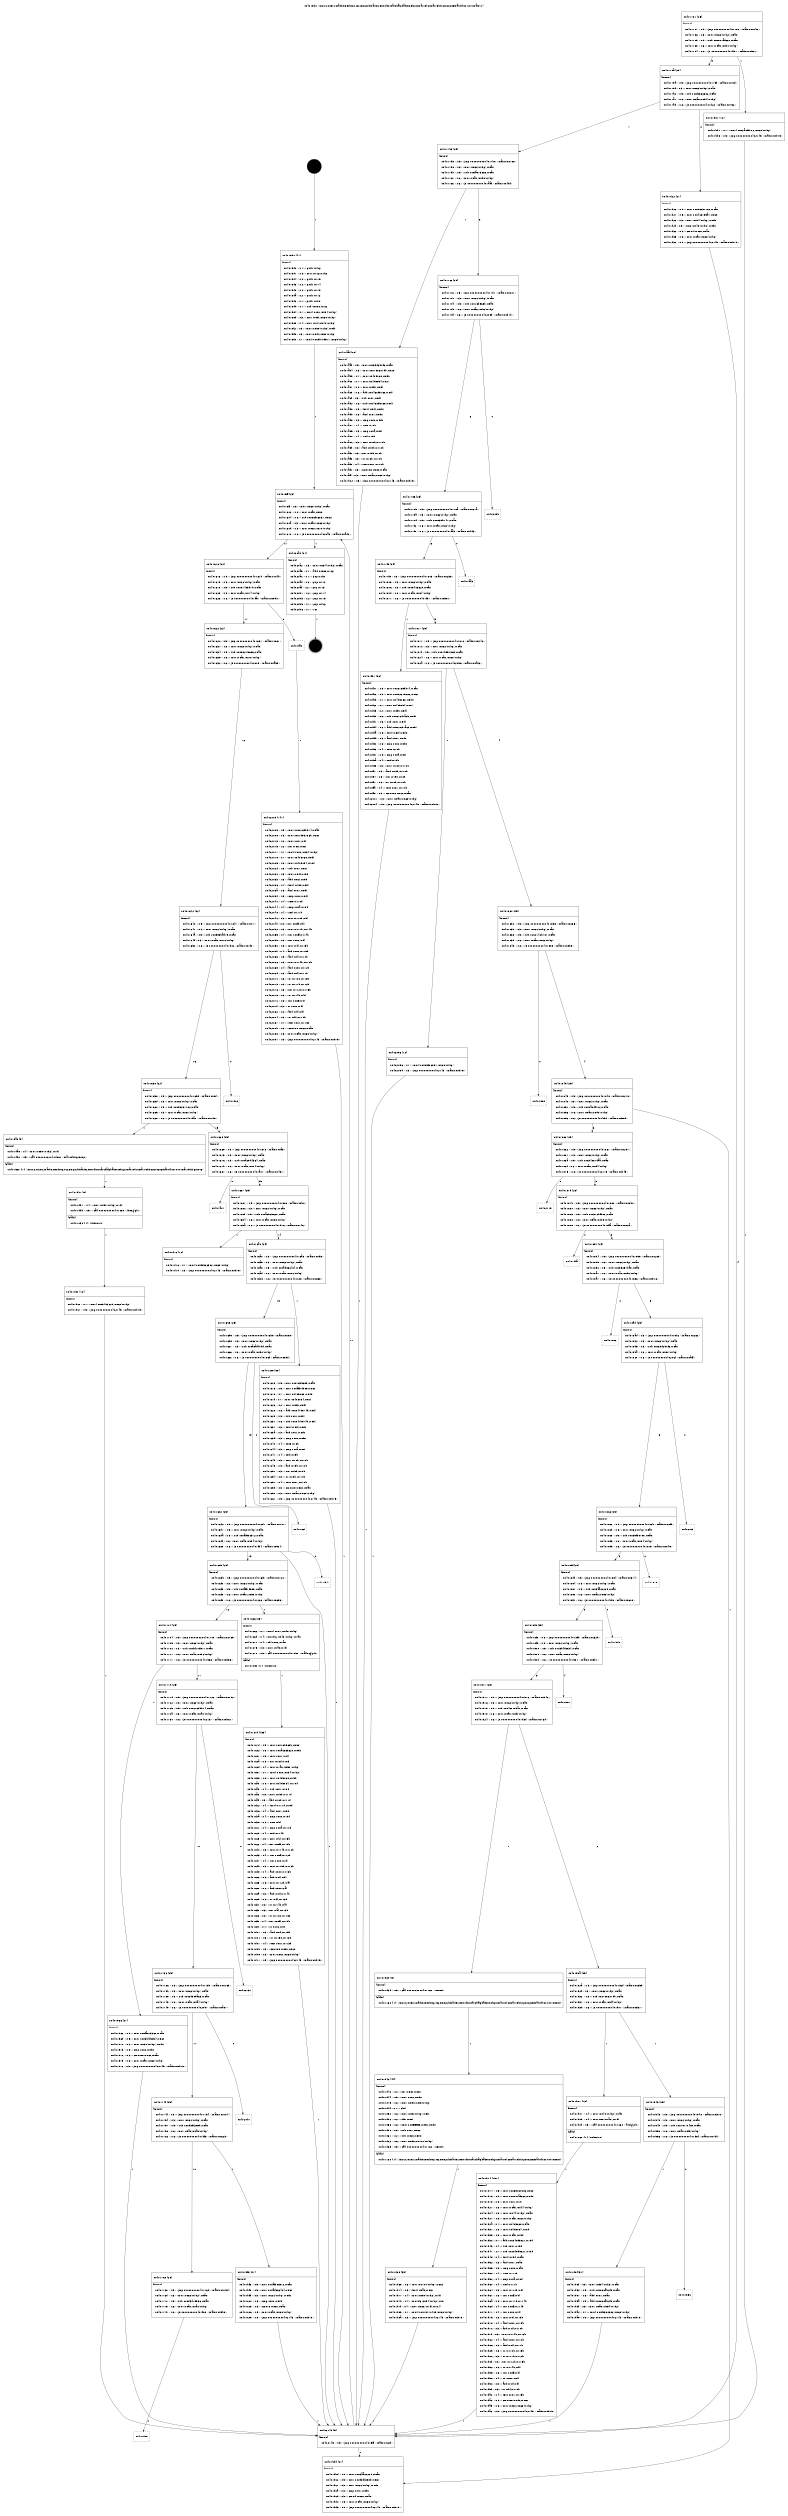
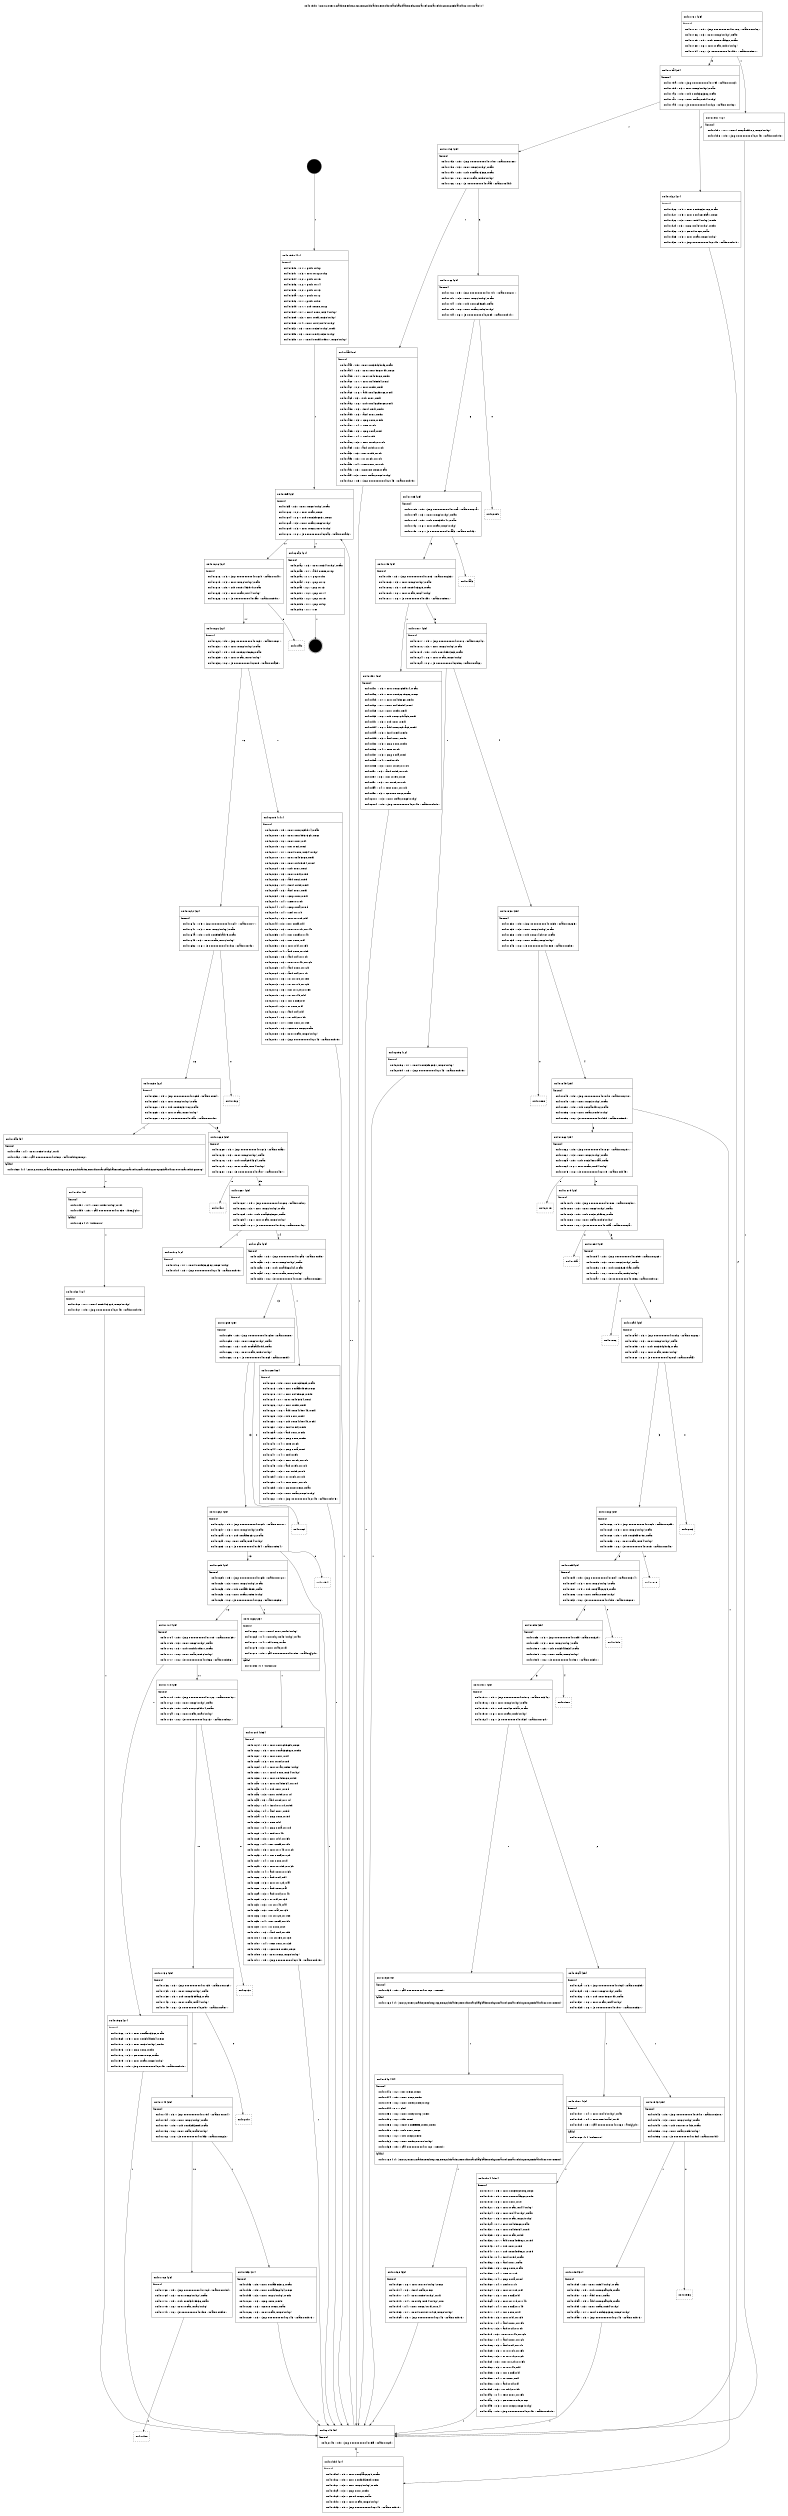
edge "0x401fa0" -> "0x402009 [141]": now "0x40162c [22]" -> "0x402009 [141]"
edge "0x402145 [5]" -> "0x401bbd [27]": reversed
